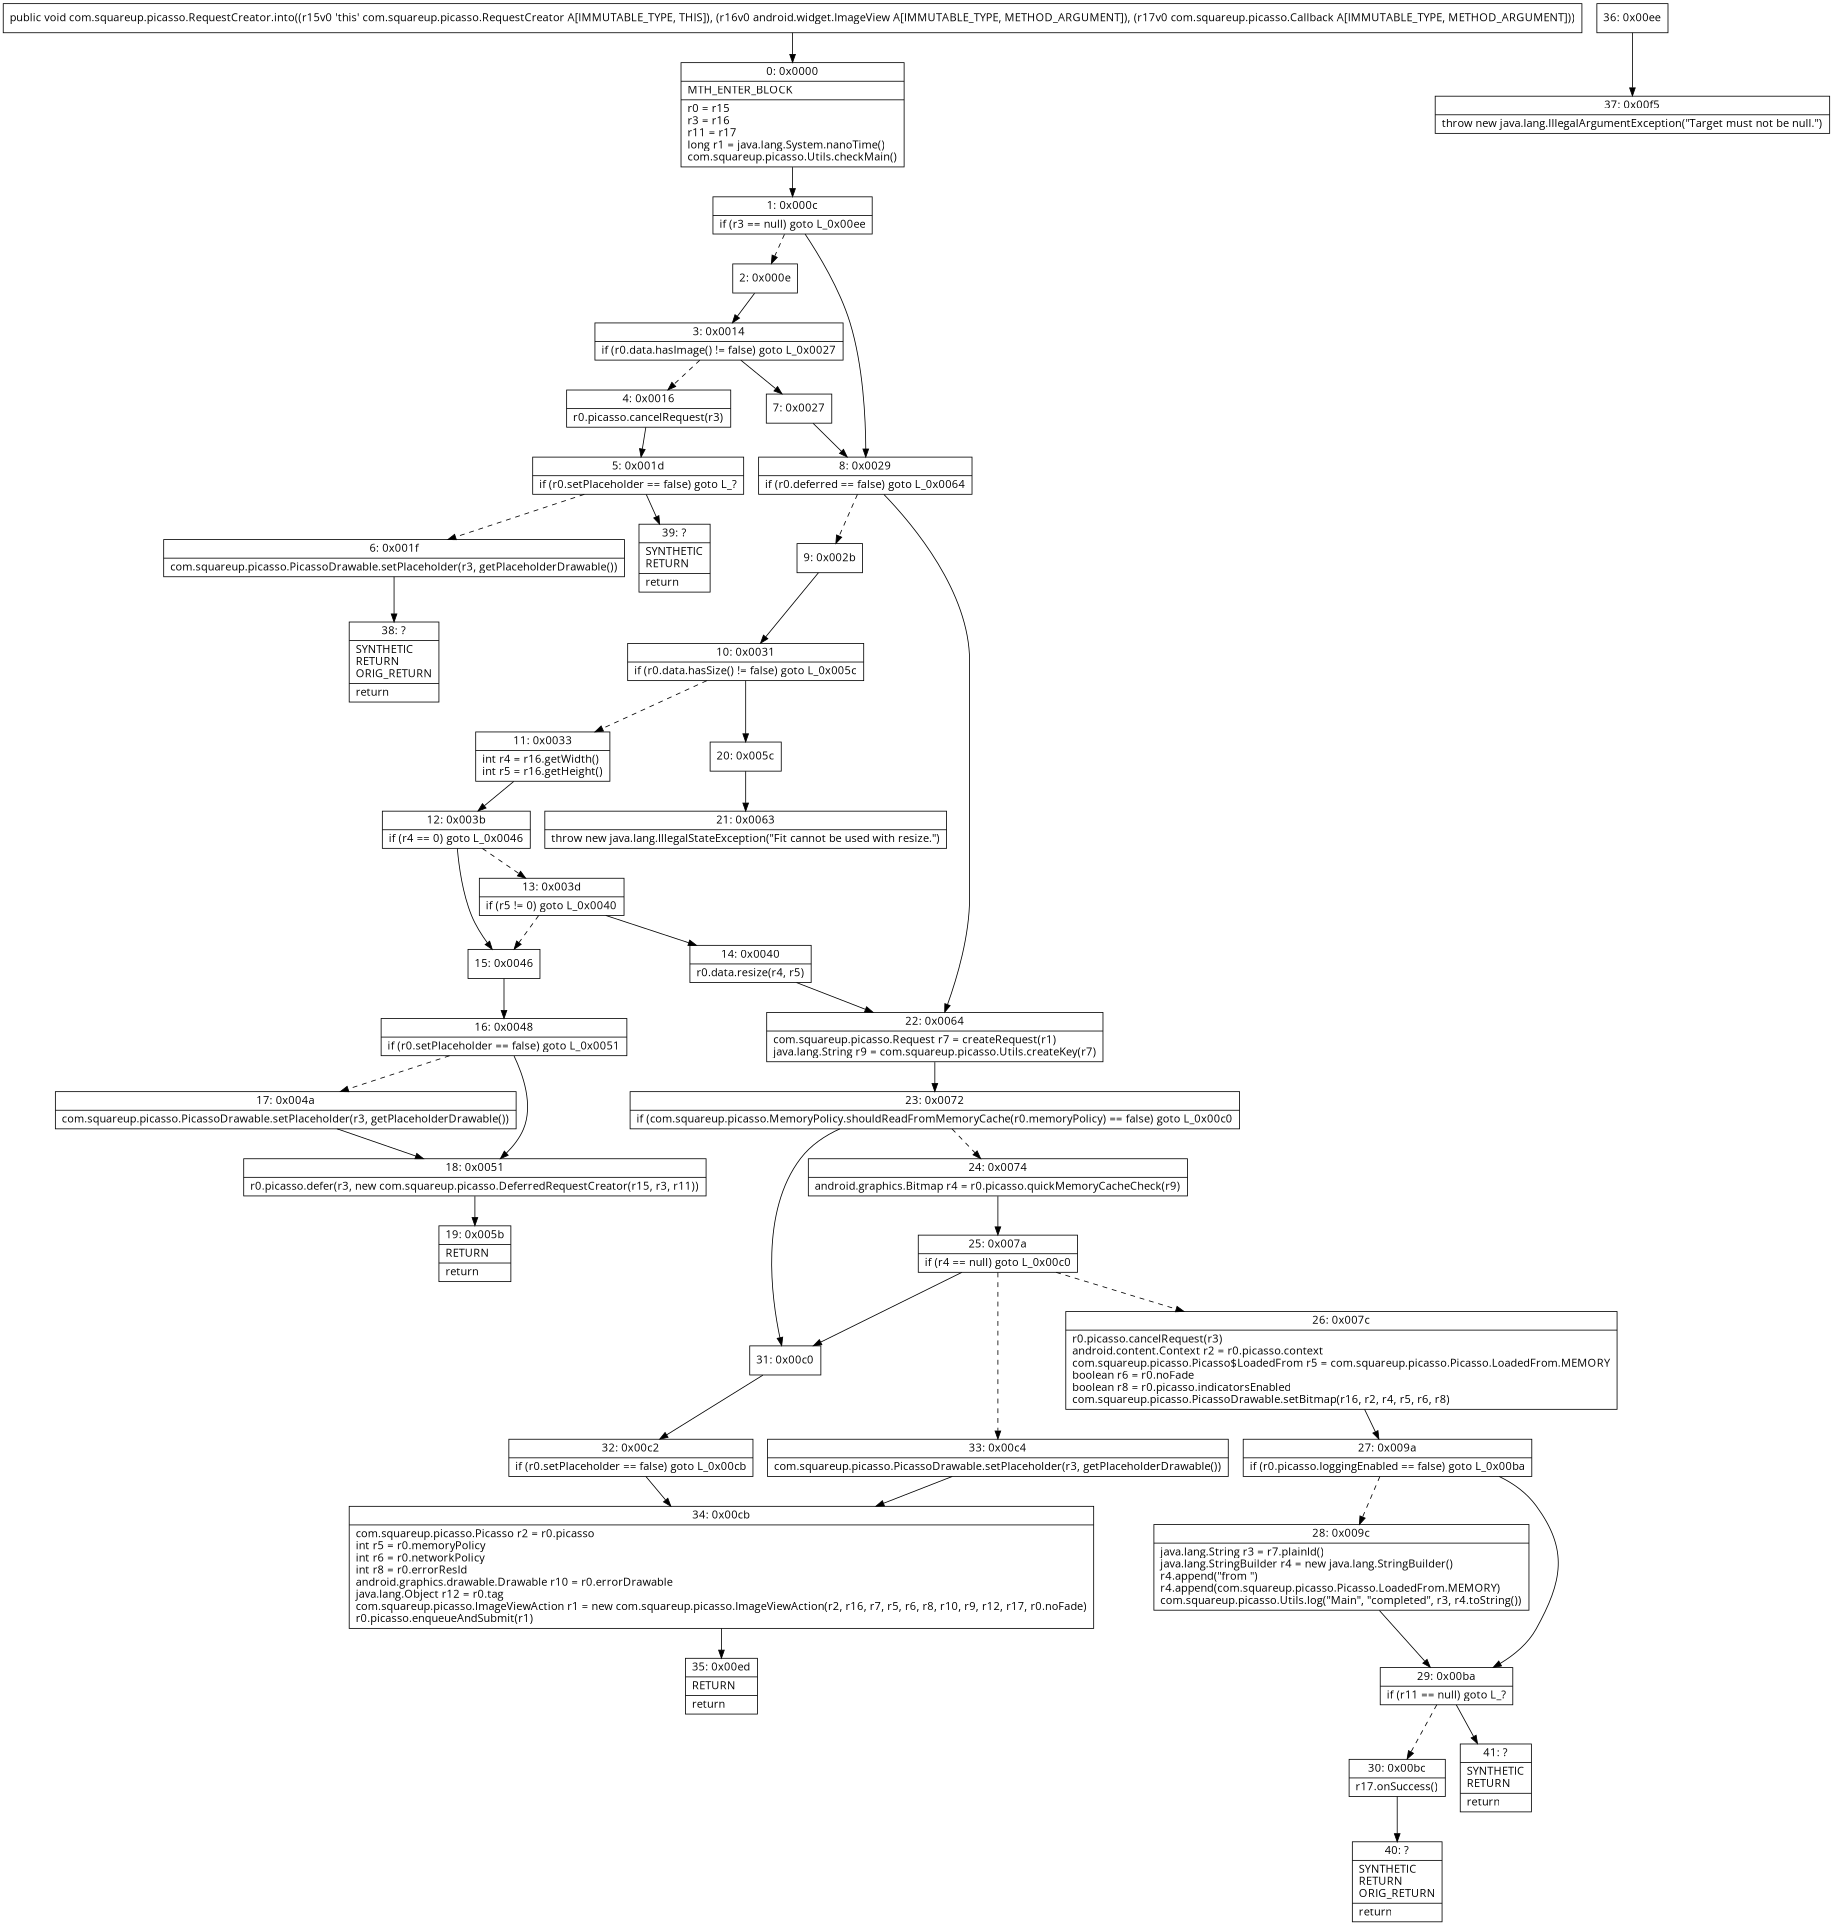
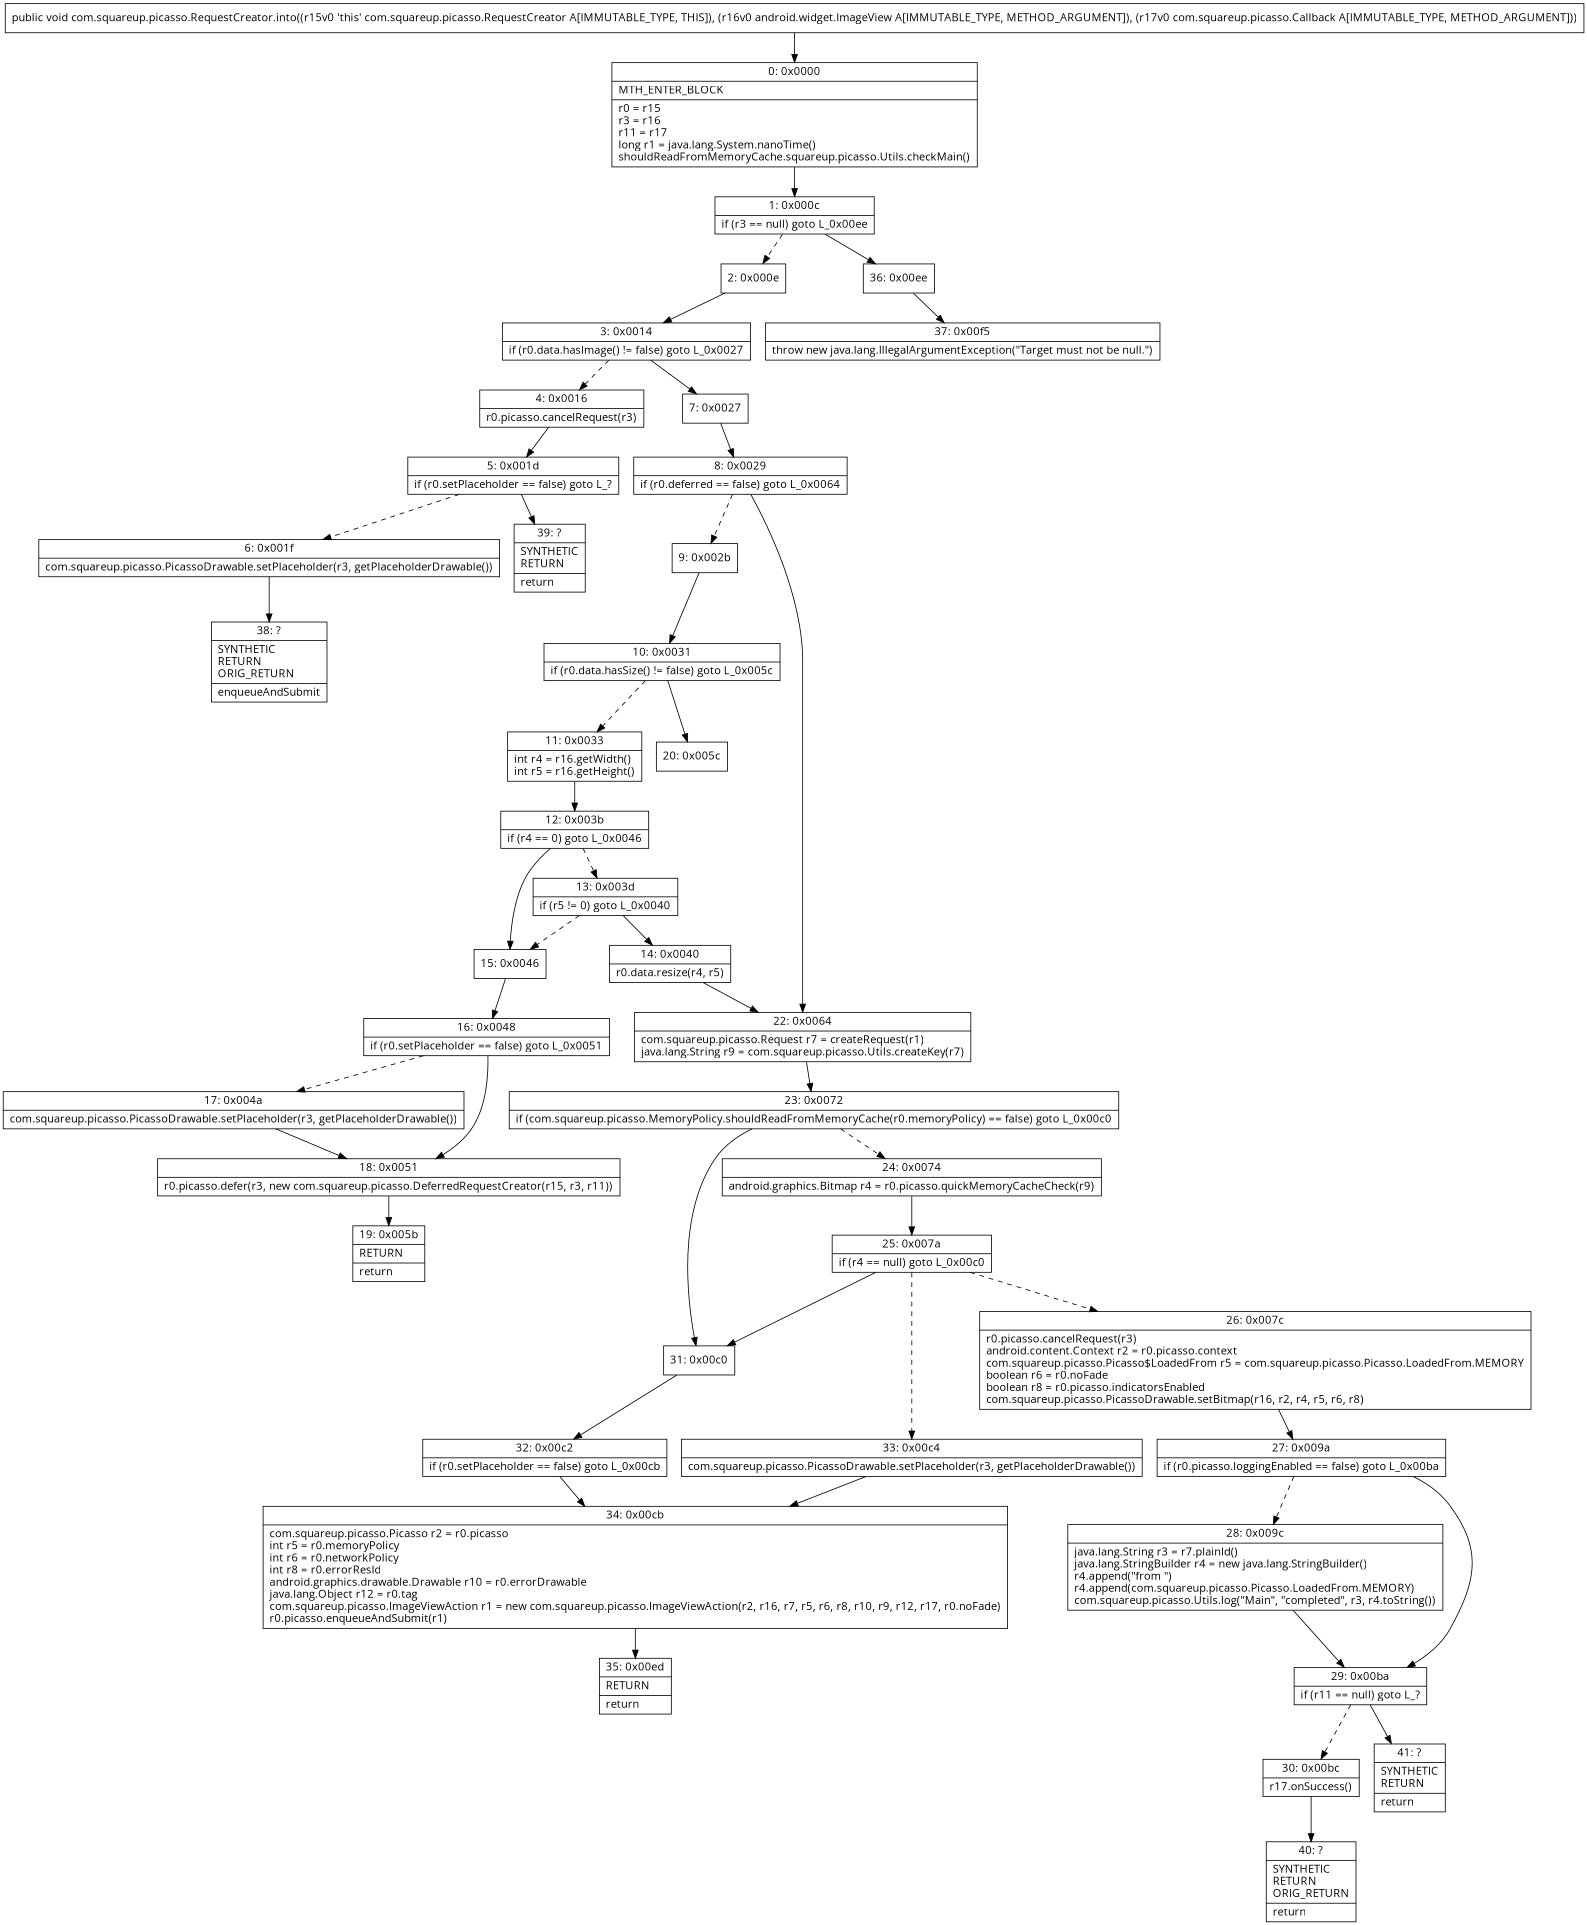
node "0: 0x0000": text "com.squareup.picasso.Utils.checkMain()" -> "shouldReadFromMemoryCache.squareup.picasso.Utils.checkMain()"
edge "1: 0x000c" -> "8: 0x0029": now "1: 0x000c" -> "36: 0x00ee"
node "38: ?": text "return" -> "enqueueAndSubmit"
node "21: 0x0063": removed
